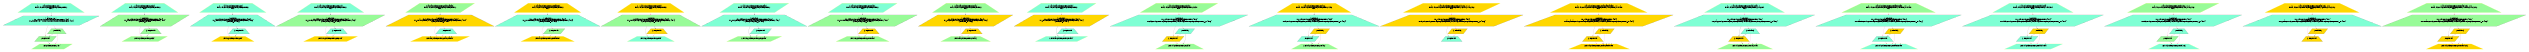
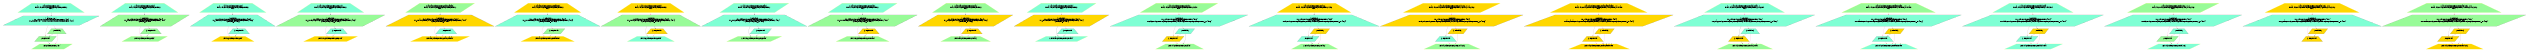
node "2: Exit void ArticleResponseEntry.setKeywords(String)": added
node "2: Exit void ArticleResponseEntry.setTitle(String)": shape trapezium -> parallelogram
